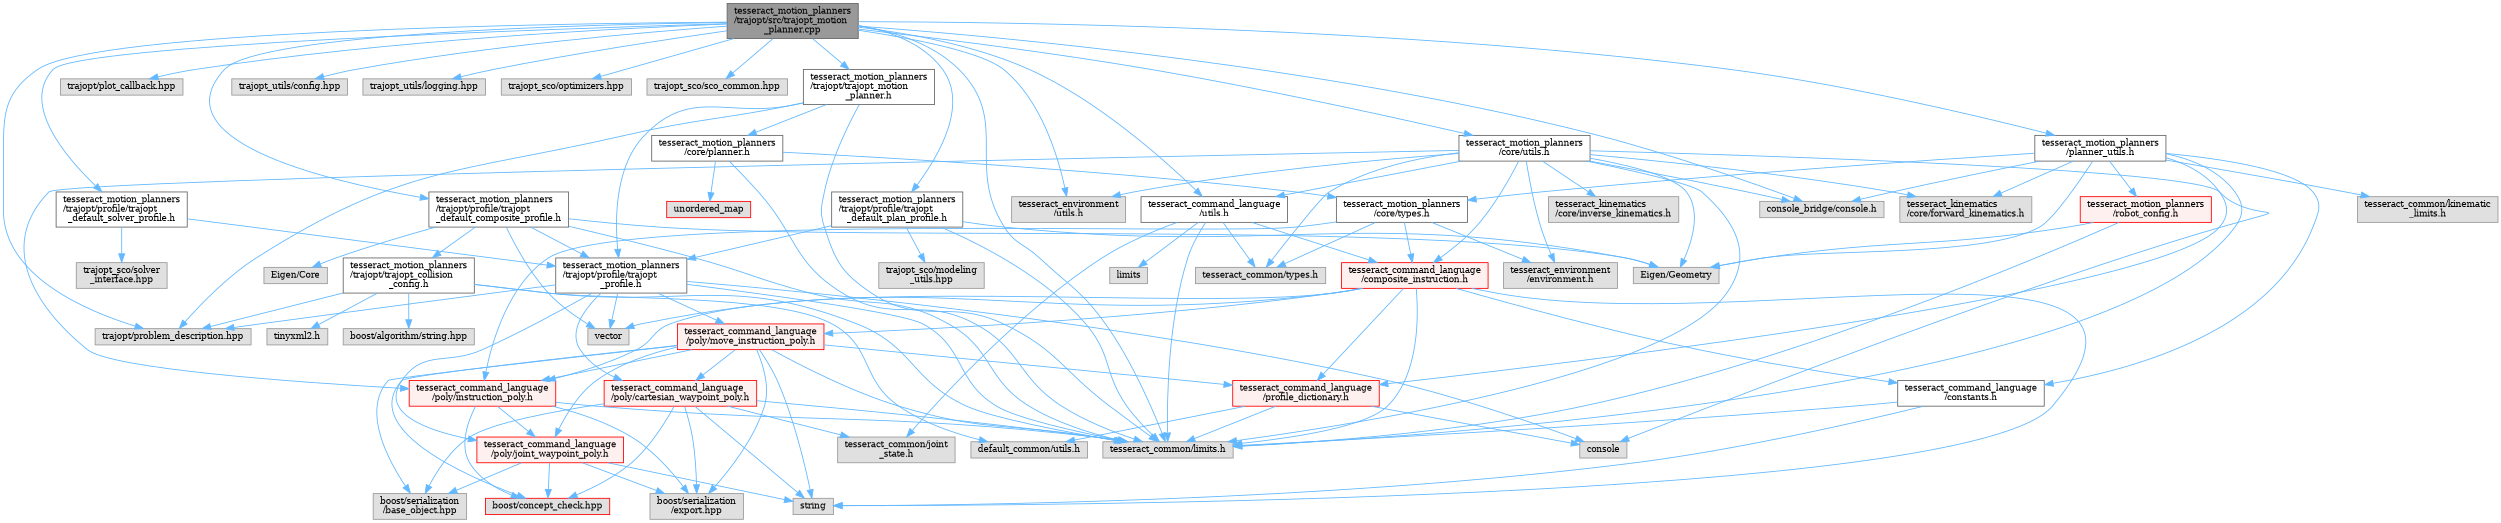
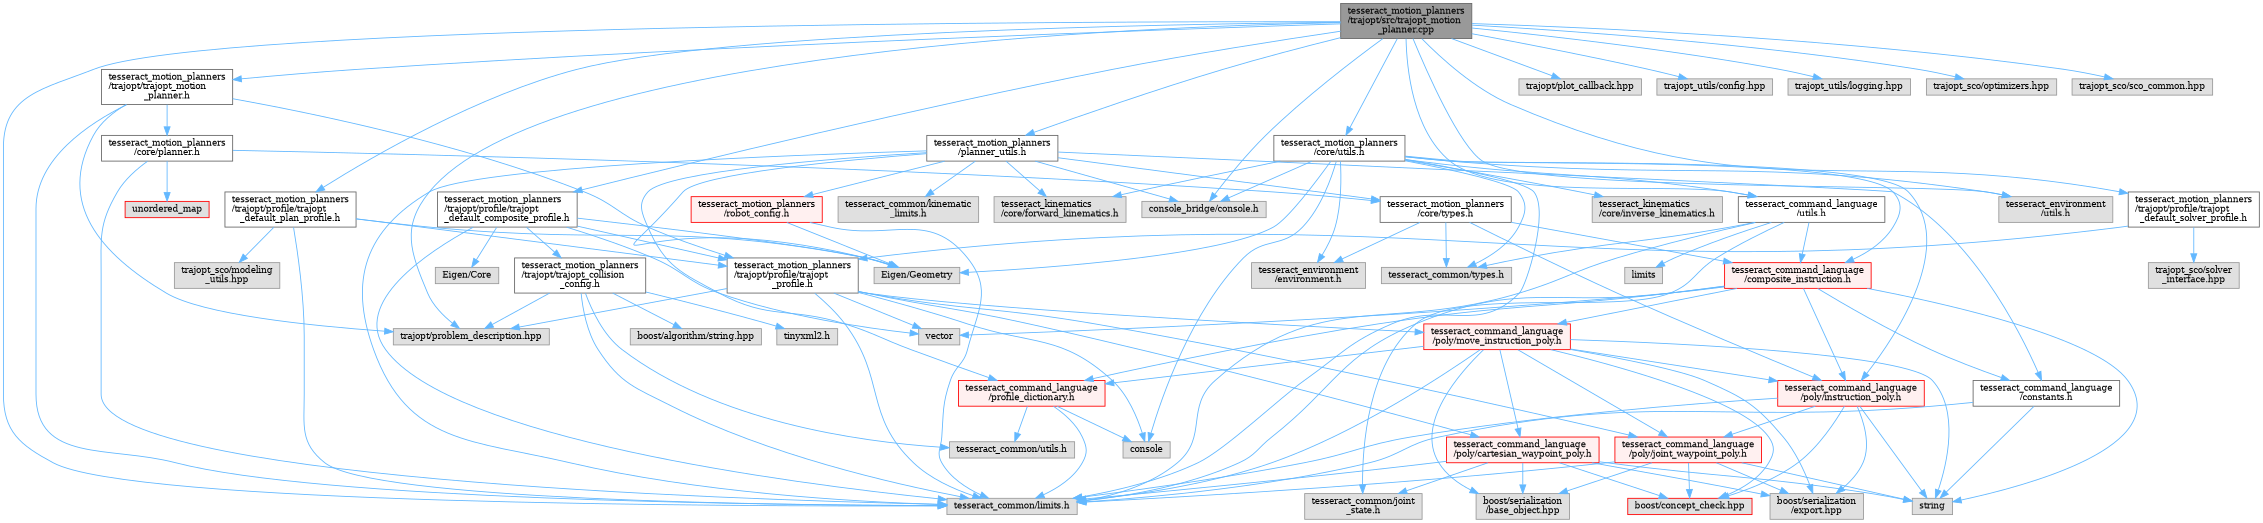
edge "tesseract_command_language /poly/instruction_poly.h" -> "string": added
node "default_common/utils.h": label "default_common/utils.h" -> "tesseract_common/utils.h"
edge "tesseract_command_language /poly/joint_waypoint_poly.h" -> "tesseract_common/limits.h": added
